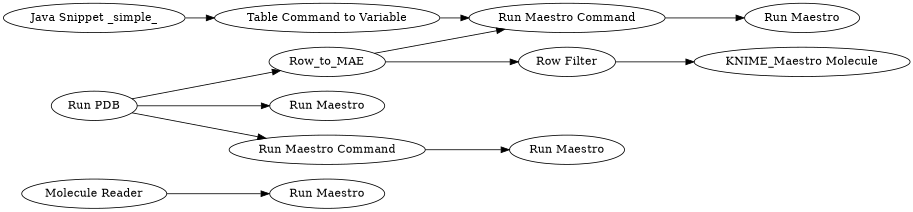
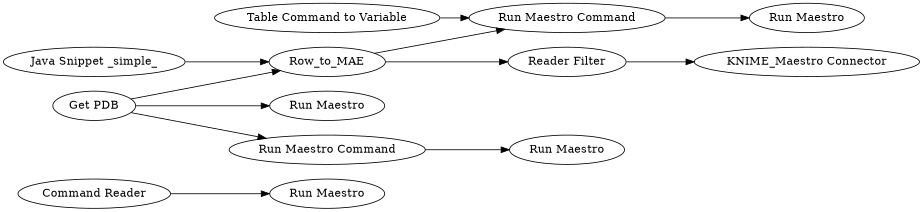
edge "Java Snippet _simple_" -> "Table Command to Variable": now "Java Snippet _simple_" -> "Row_to_MAE"
node "Row Filter": label "Row Filter" -> "Reader Filter"
node "KNIME_Maestro Molecule": label "KNIME_Maestro Molecule" -> "KNIME_Maestro Connector"
node "Run PDB": label "Run PDB" -> "Get PDB"
node "Molecule Reader": label "Molecule Reader" -> "Command Reader"
